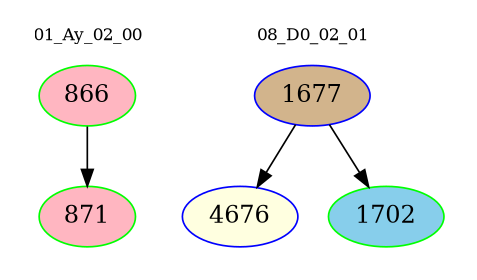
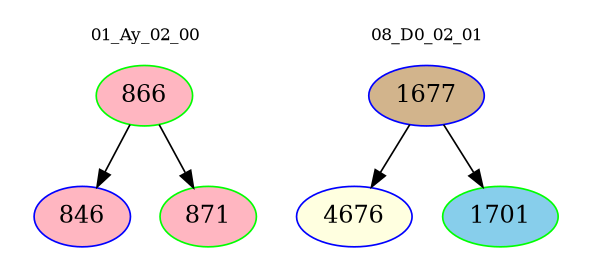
node "846": added
node "1702": label "1702" -> "1701"
